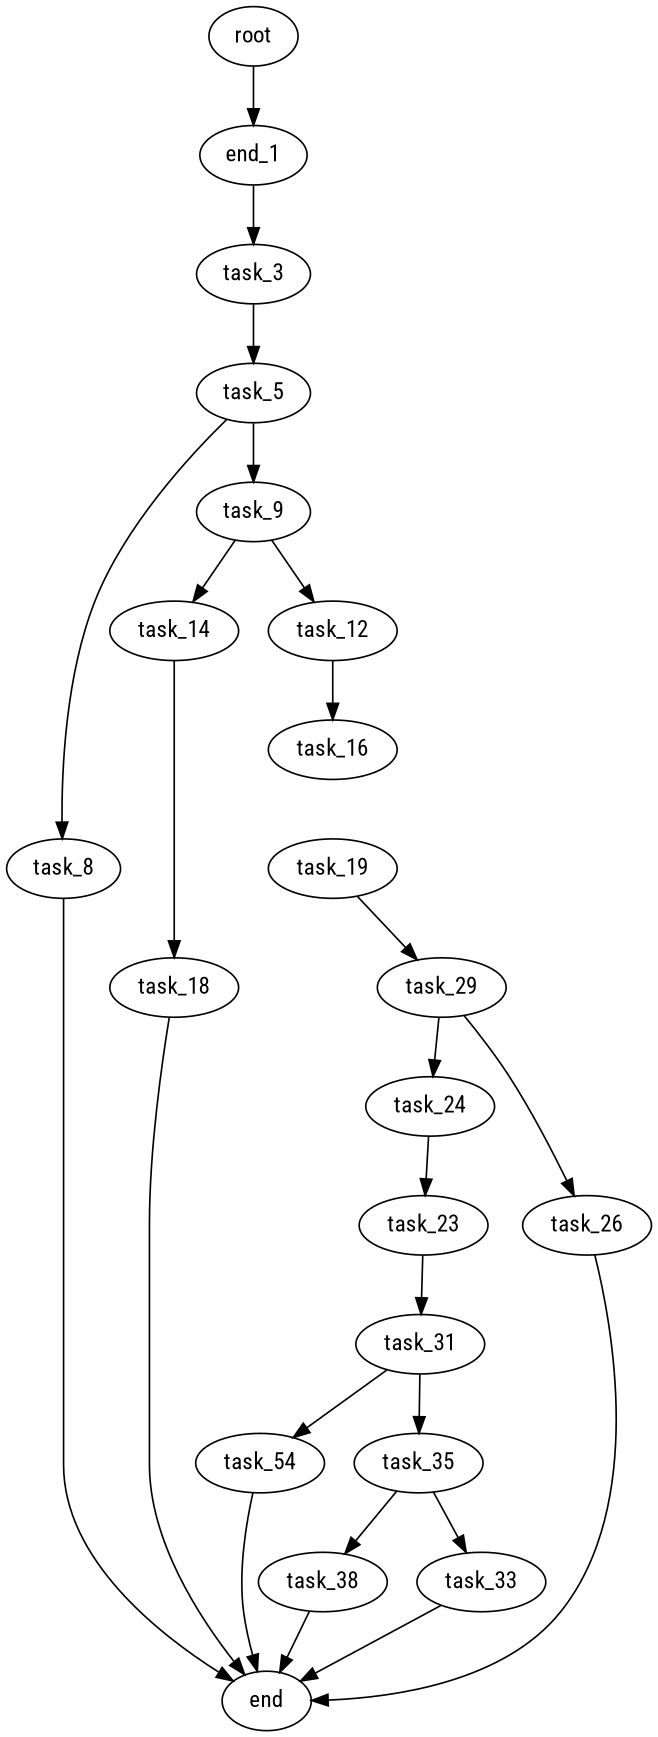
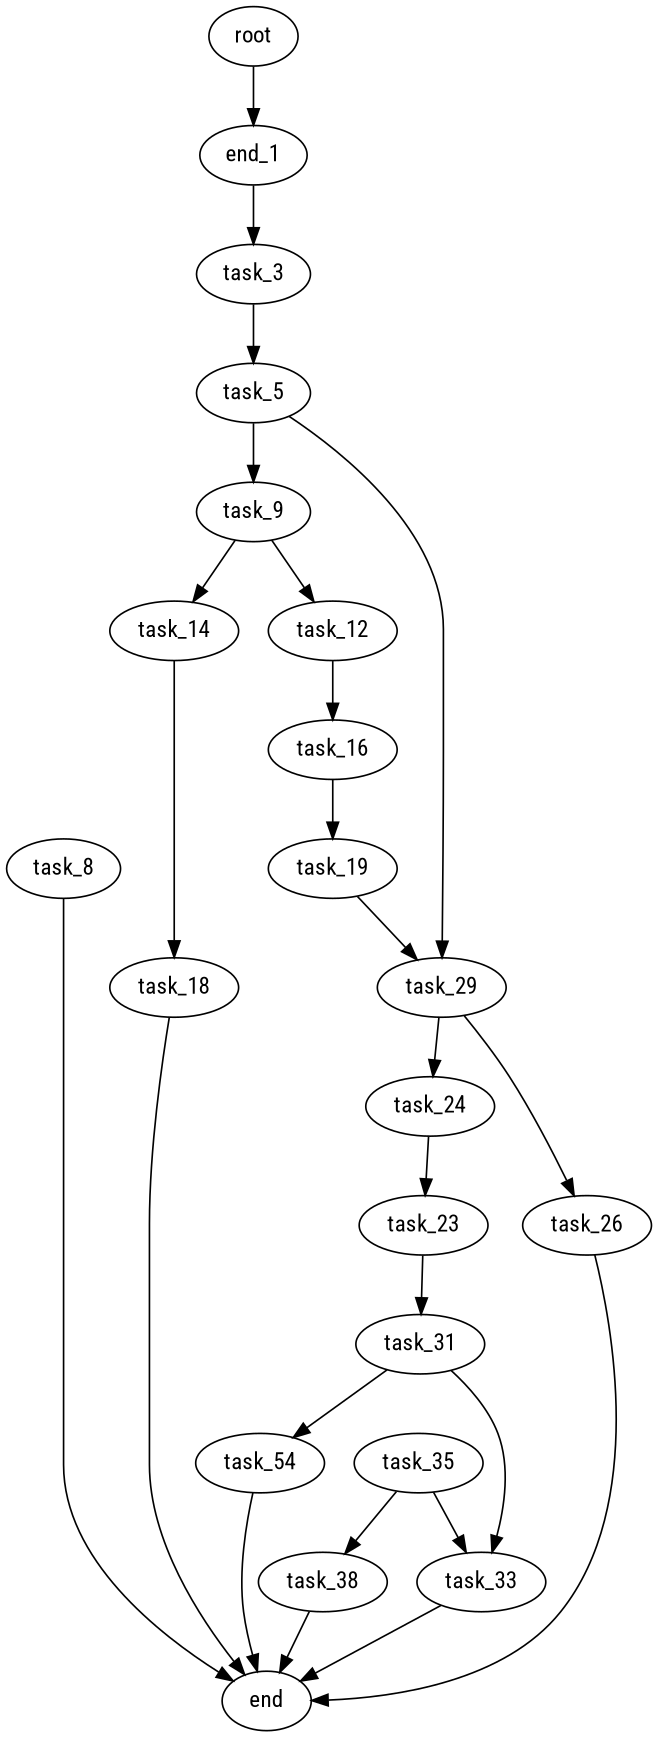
edge "task_5" -> "task_8": now "task_5" -> "task_29"
edge "task_16" -> "task_19": added
edge "task_31" -> "task_35": now "task_31" -> "task_33"
